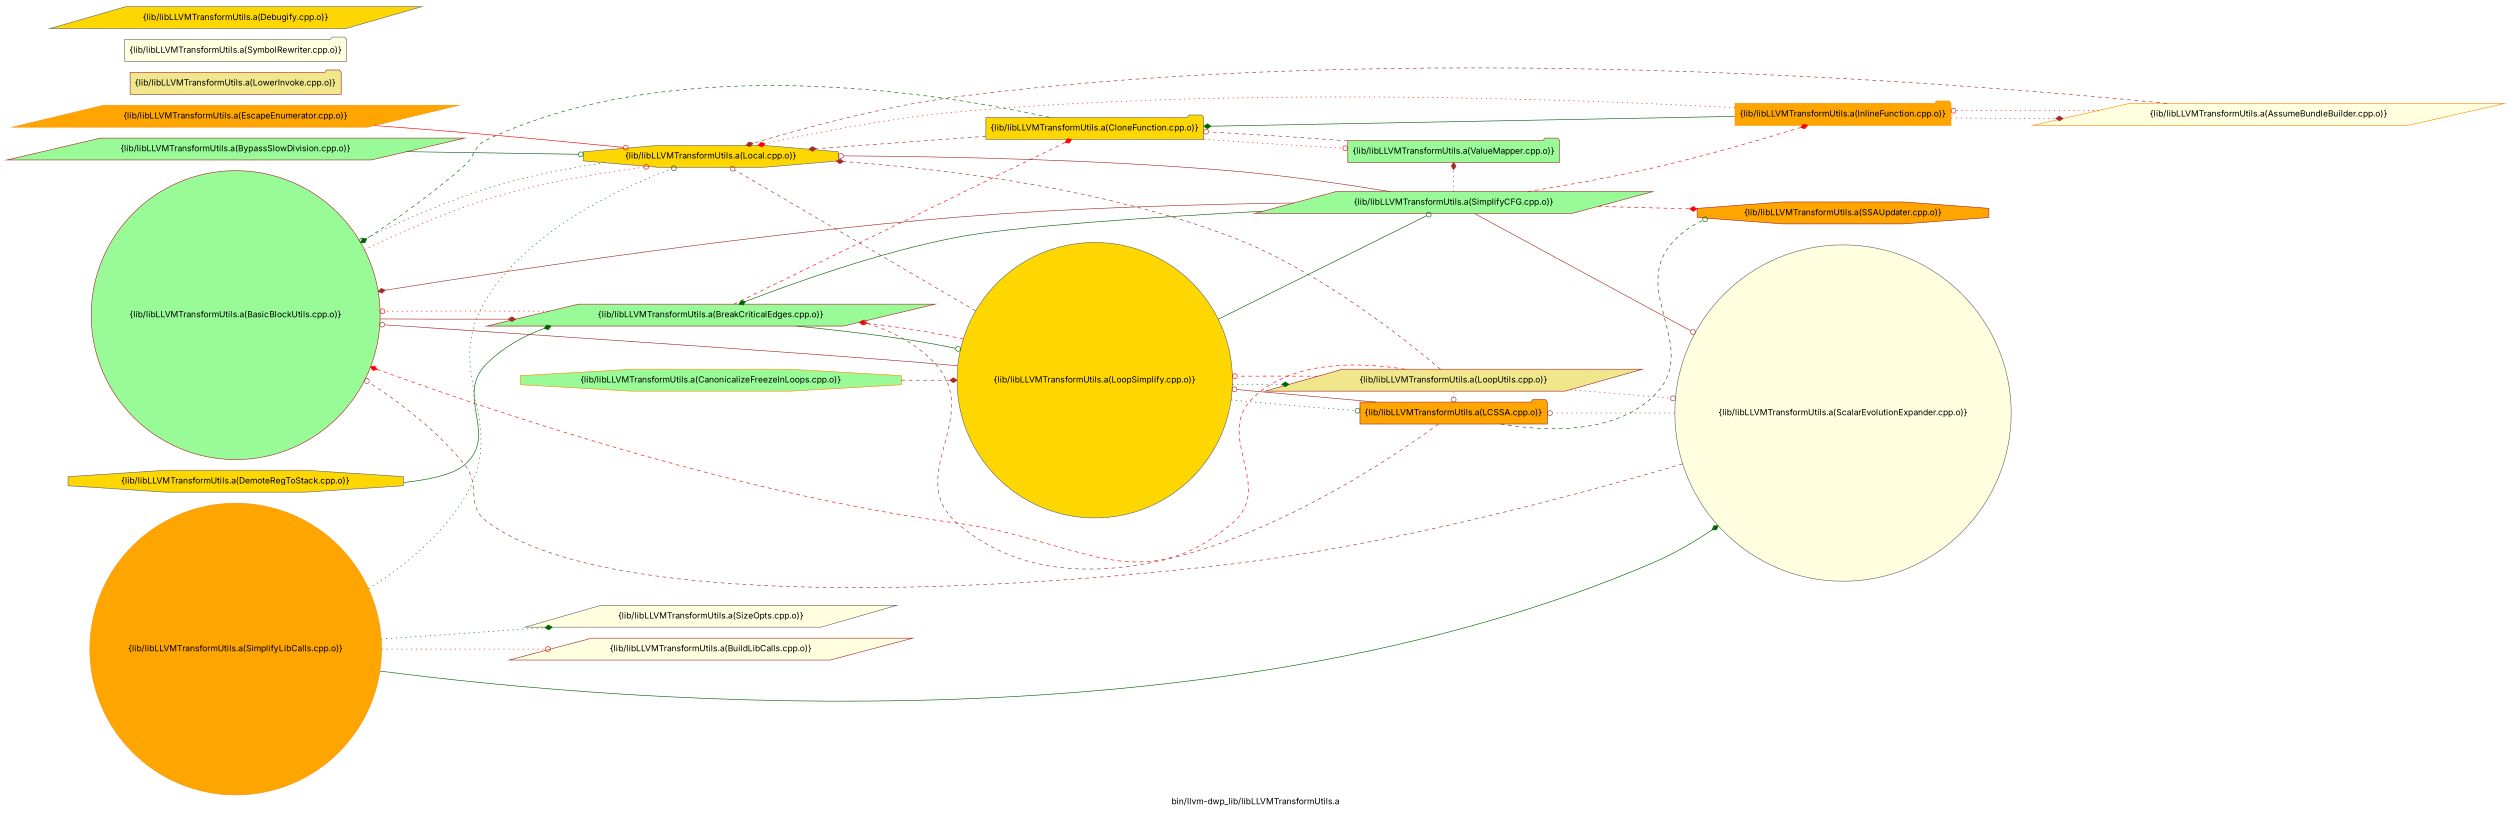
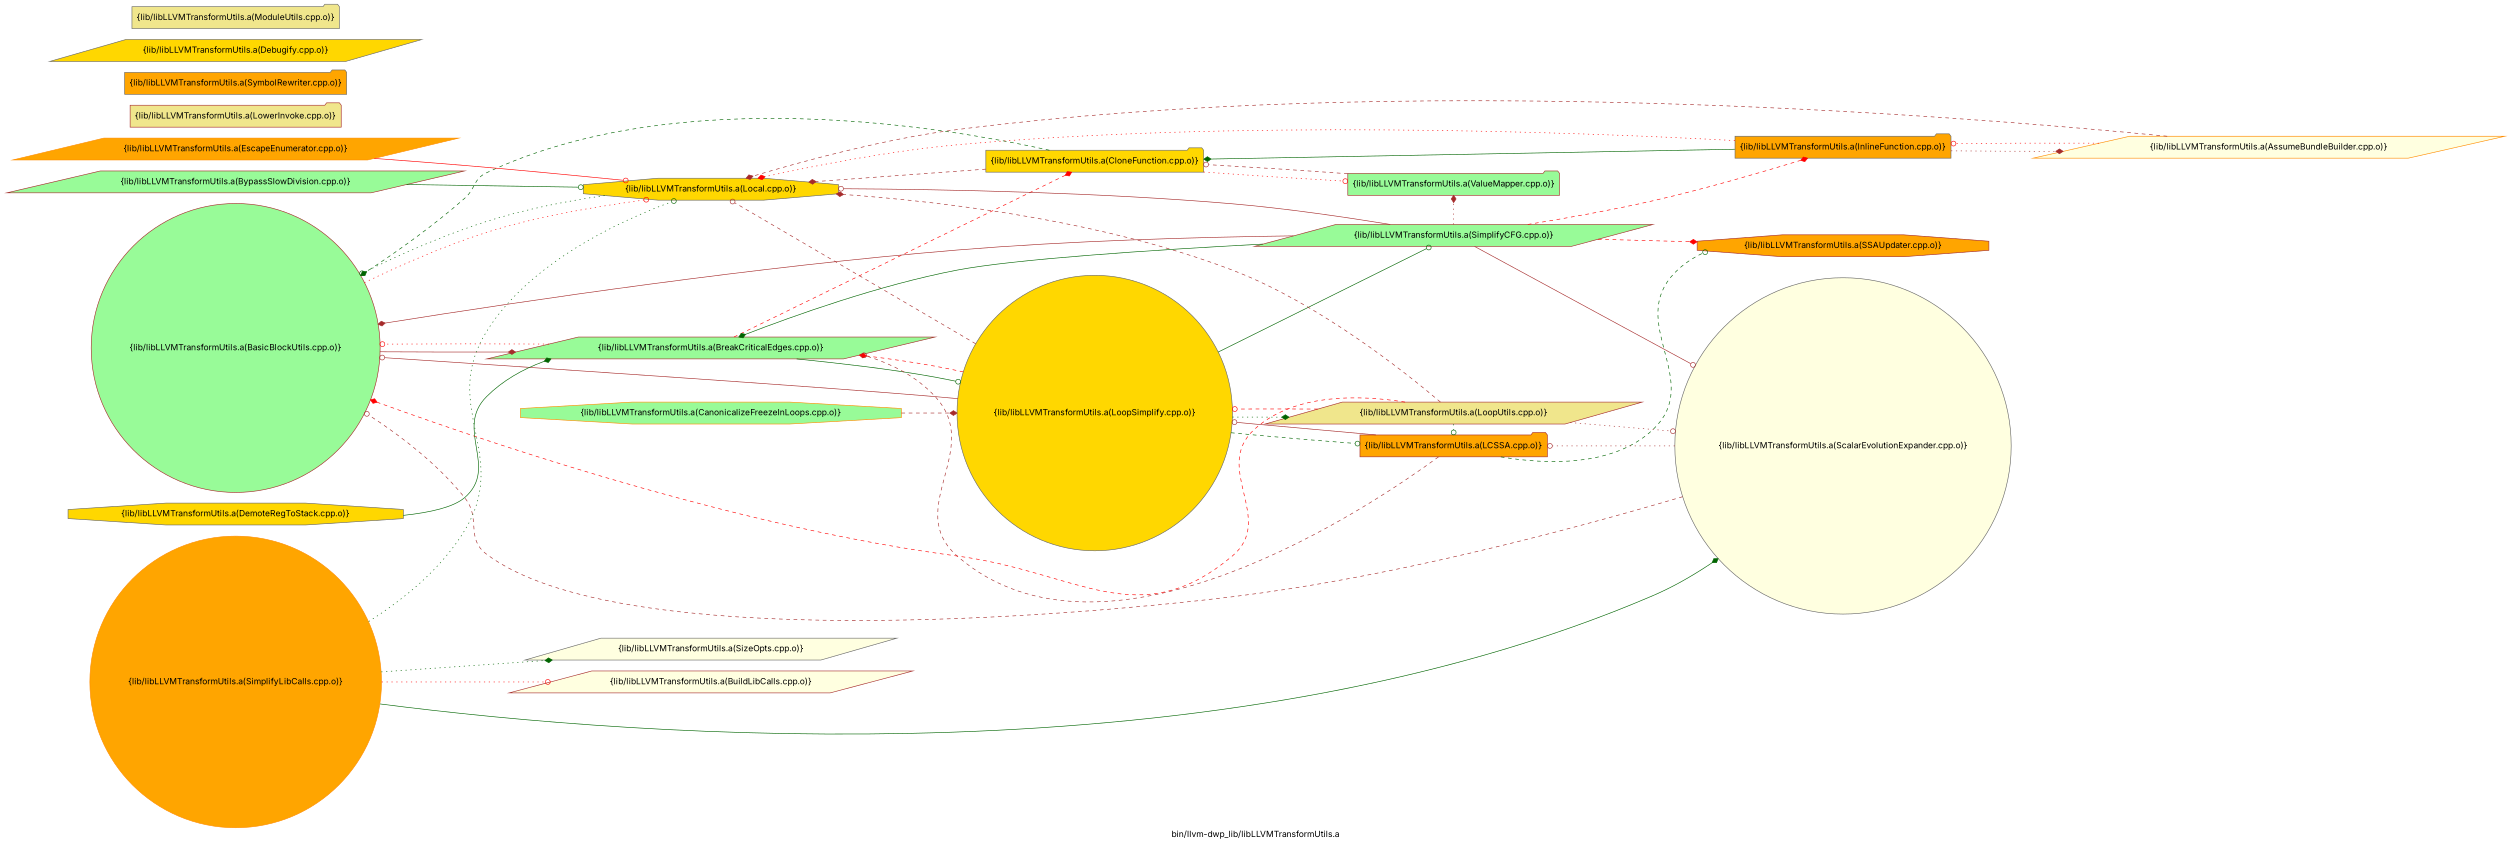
node "{lib/libLLVMTransformUtils.a(ModuleUtils.cpp.o)}": added
node "{lib/libLLVMTransformUtils.a(SymbolRewriter.cpp.o)}": fillcolor lightyellow -> orange
node "{lib/libLLVMTransformUtils.a(InlineFunction.cpp.o)}": color darkorange -> gray40
edge "{lib/libLLVMTransformUtils.a(LoopUtils.cpp.o)}" -> "{lib/libLLVMTransformUtils.a(LCSSA.cpp.o)}": color brown -> darkgreen
edge "{lib/libLLVMTransformUtils.a(LoopSimplify.cpp.o)}" -> "{lib/libLLVMTransformUtils.a(LCSSA.cpp.o)}": style dotted -> dashed
